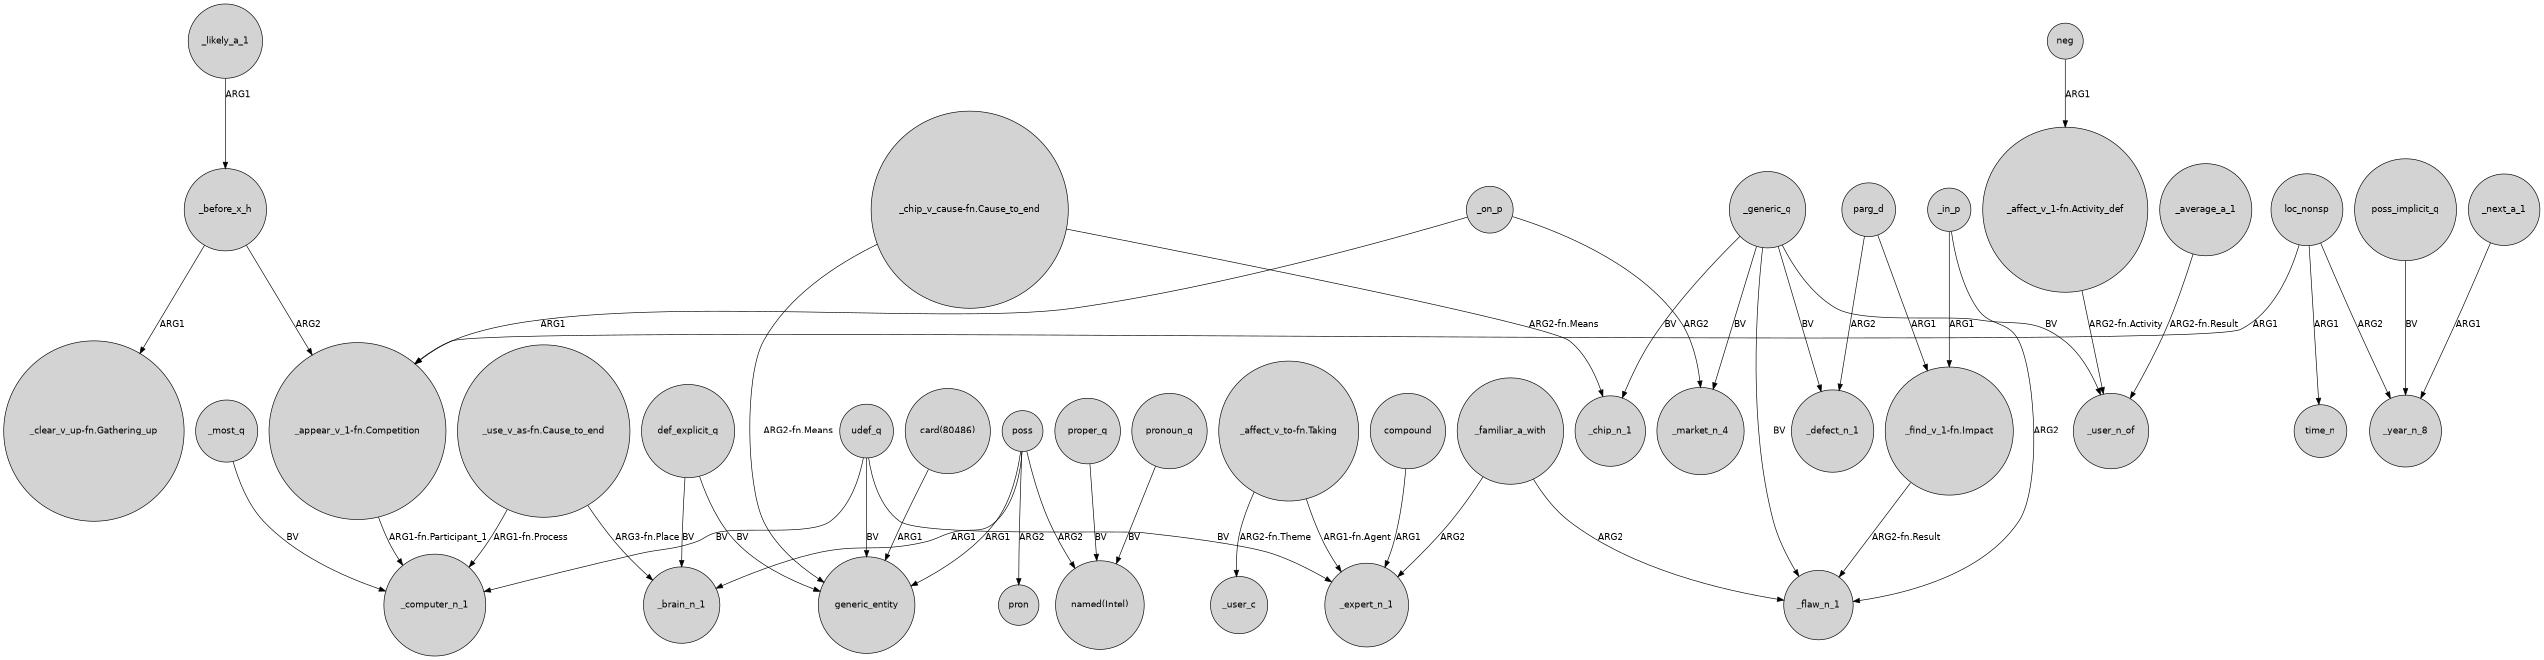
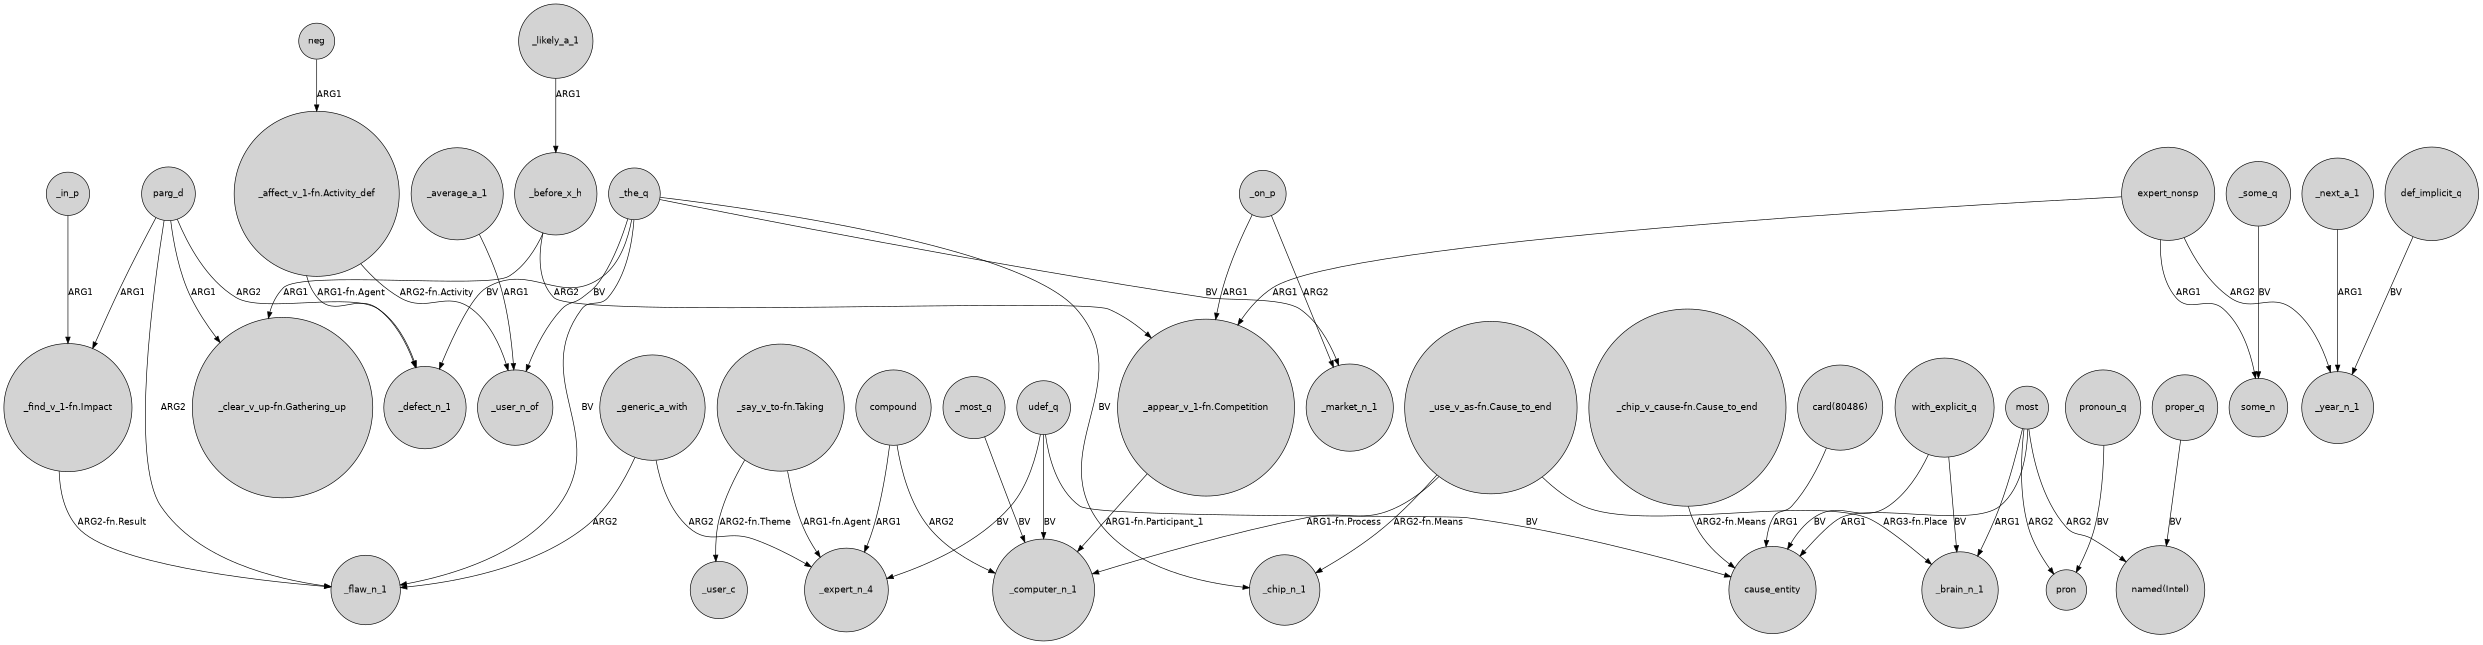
node "_some_q": added
node "_generic_q": label "_generic_q" -> "_the_q"
node "loc_nonsp": label "loc_nonsp" -> "expert_nonsp"
node "poss_implicit_q": label "poss_implicit_q" -> "def_implicit_q"
edge "parg_d" -> "_clear_v_up-fn.Gathering_up": added, label "ARG1"
edge "_chip_v_cause-fn.Cause_to_end" -> "_chip_n_1": now "_use_v_as-fn.Cause_to_end" -> "_chip_n_1"
edge "_affect_v_1-fn.Activity_def" -> "_defect_n_1": added, label "ARG1-fn.Agent"
edge "_average_a_1" -> "_user_n_of": label "ARG2-fn.Result" -> "ARG1"
node "def_explicit_q": label "def_explicit_q" -> "with_explicit_q"
node "poss": label "poss" -> "most"
node "_affect_v_to-fn.Taking": label "_affect_v_to-fn.Taking" -> "_say_v_to-fn.Taking"
node "_familiar_a_with": label "_familiar_a_with" -> "_generic_a_with"
node "_market_n_4": label "_market_n_4" -> "_market_n_1"
node "time_n": label "time_n" -> "some_n"
node "_year_n_8": label "_year_n_8" -> "_year_n_1"
edge "_in_p" -> "_flaw_n_1": now "parg_d" -> "_flaw_n_1"
edge "pronoun_q" -> "named(Intel)": now "pronoun_q" -> "pron"
edge "compound" -> "_computer_n_1": added, label "ARG2"
node "generic_entity": label "generic_entity" -> "cause_entity"
node "_expert_n_1": label "_expert_n_1" -> "_expert_n_4"
